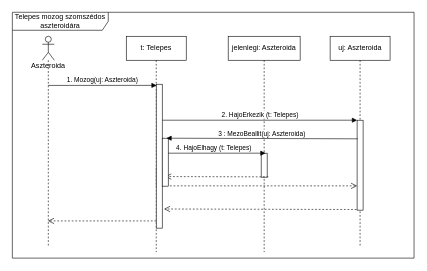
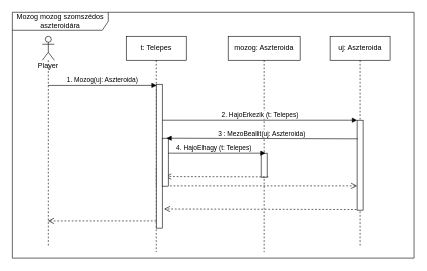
node "Telepes mozog szomszédos aszteroidára": label "Telepes mozog szomszédos aszteroidára" -> "Mozog mozog szomszédos aszteroidára"
node "jelenlegi: Aszteroida": label "jelenlegi: Aszteroida" -> "mozog: Aszteroida"
node "Aszteroida": label "Aszteroida" -> "Player"
